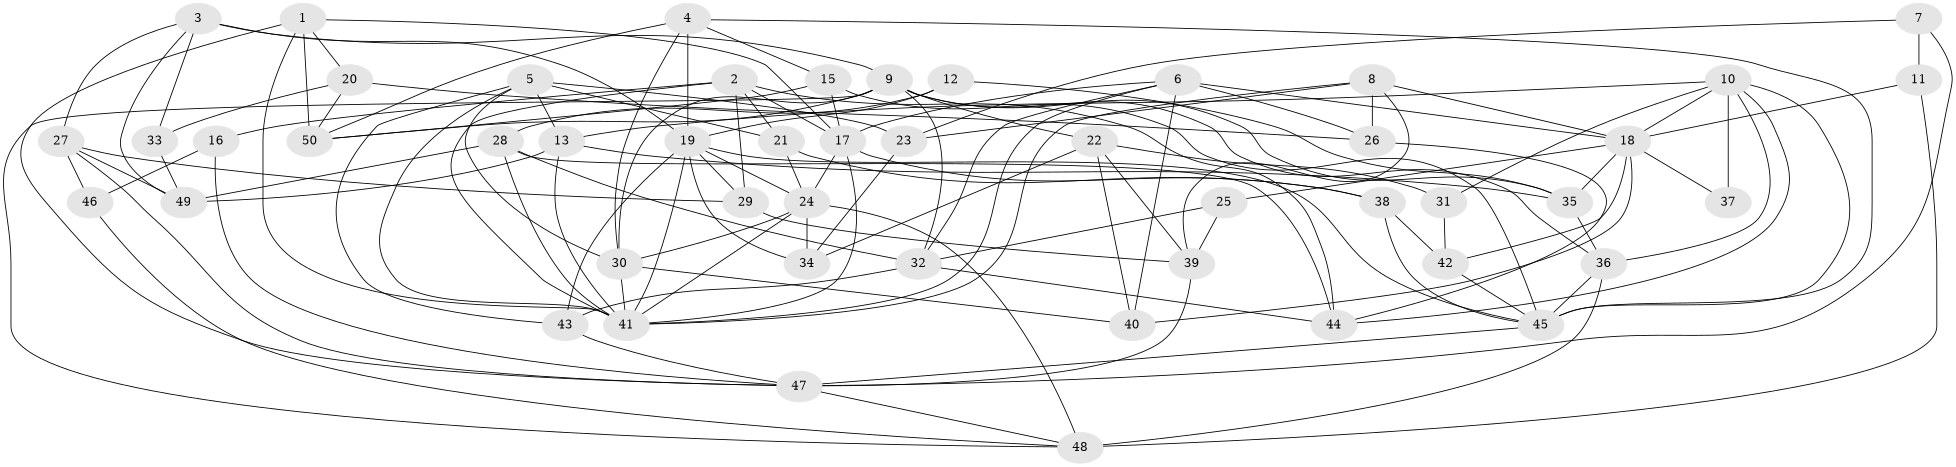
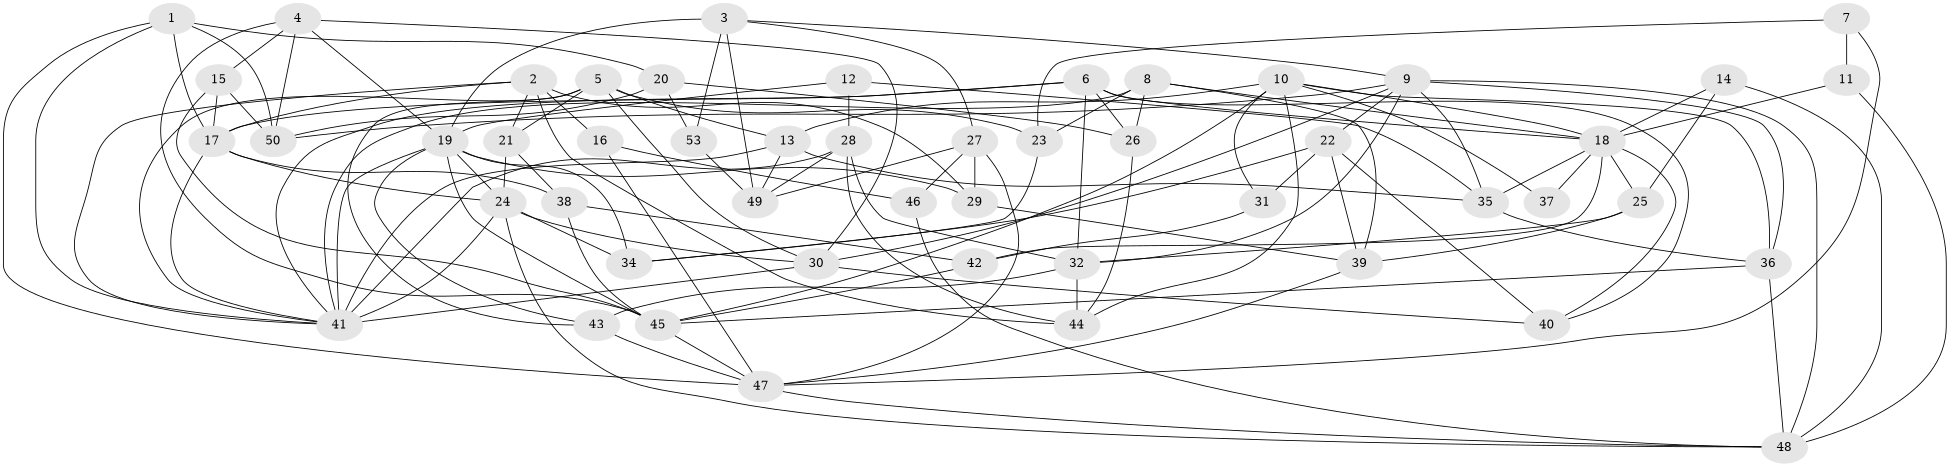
node "14": added
node "33": label "33" -> "53"
